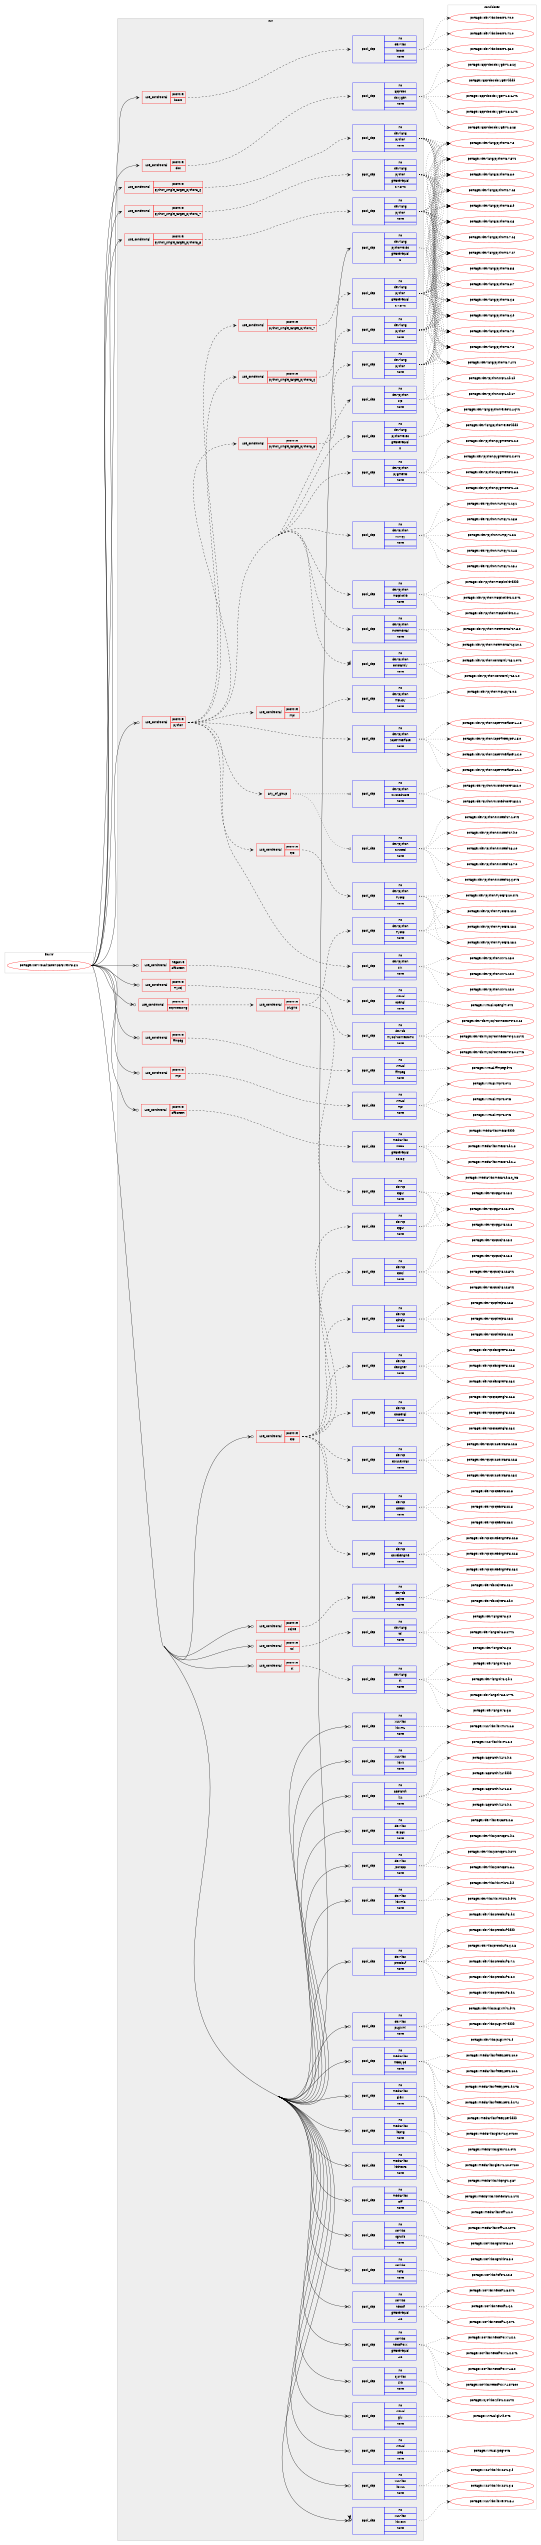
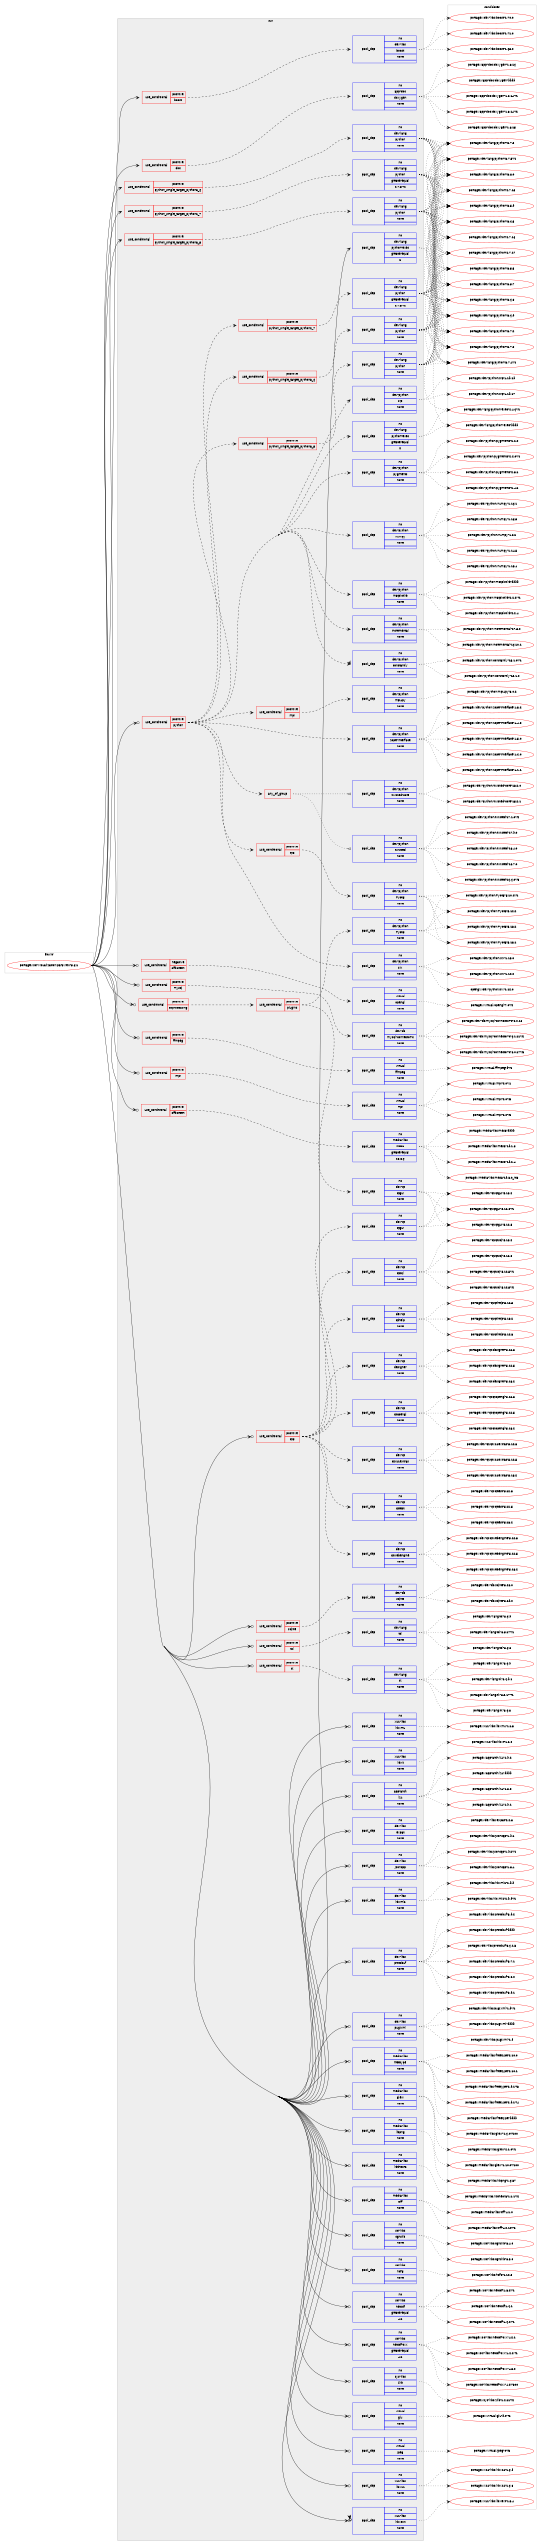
node "portage://dev-python/zope-interface-4.3.2": added
node "portage://dev-python/zope-freetype-4.5.0": label "portage://dev-python/zope-freetype-4.5.0" -> "portage://dev-python/zope-interface-4.5.0"
node "portage://dev-python/six-1.12.0": label "portage://dev-python/six-1.12.0" -> "opengl://dev-python/six-1.12.0"
